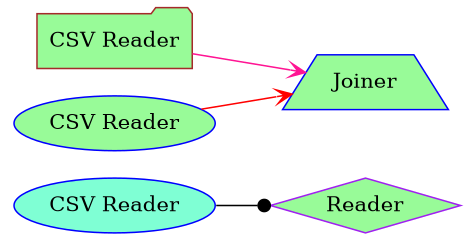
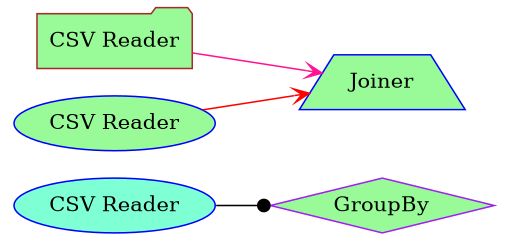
node "Reader": label "Reader" -> "GroupBy"
